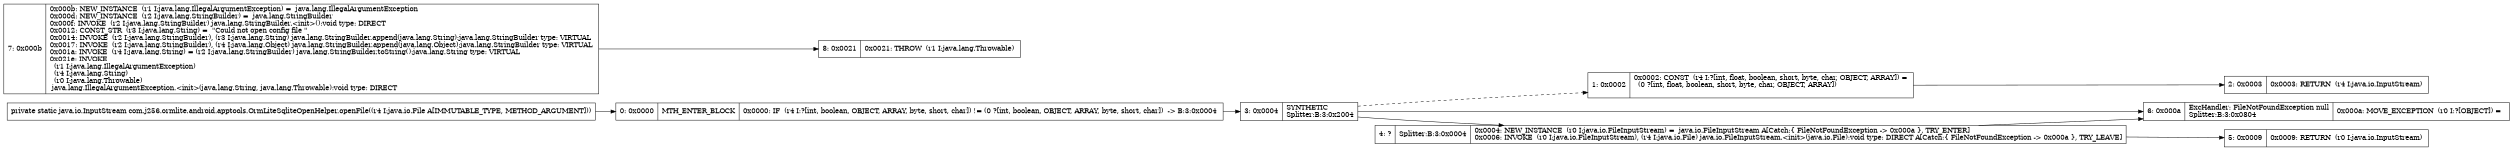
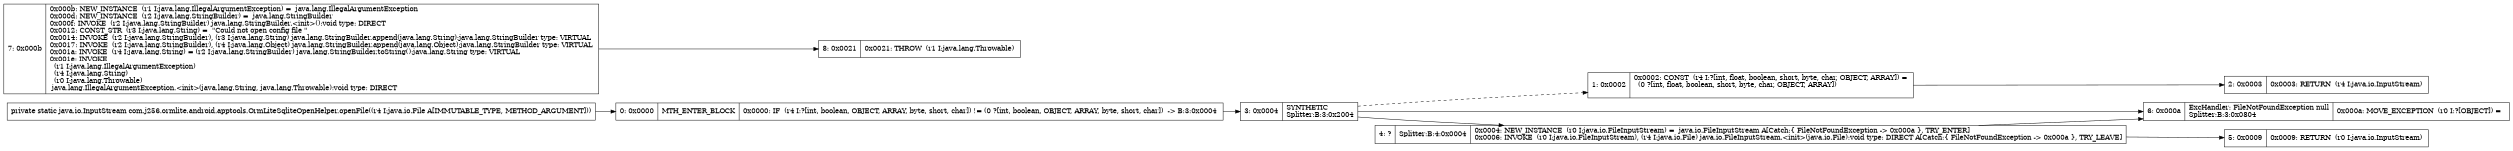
node "7: 0x000b": text "0x021e: INVOKE" -> "0x001e: INVOKE"
node "4: ?": text "Splitter:B:3:0x0004" -> "Splitter:B:4:0x0004"
